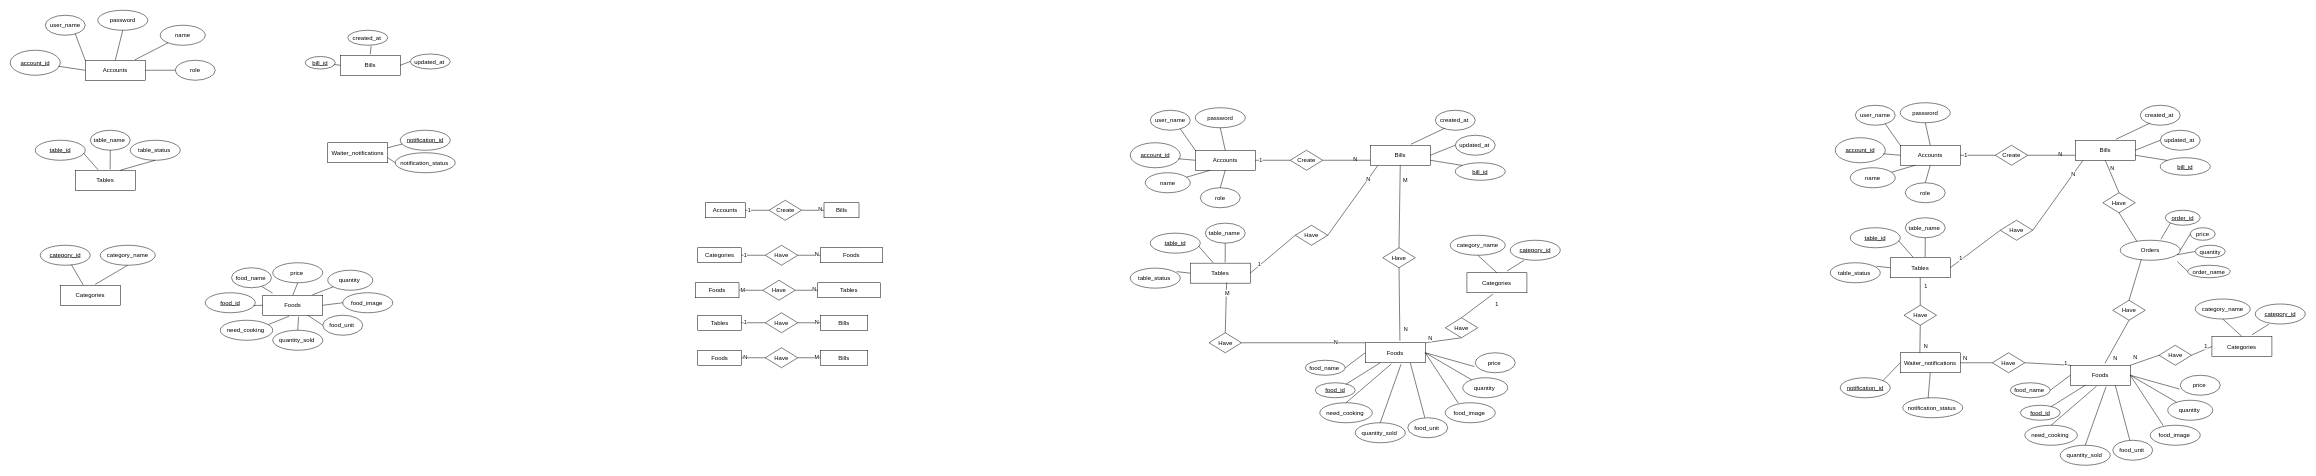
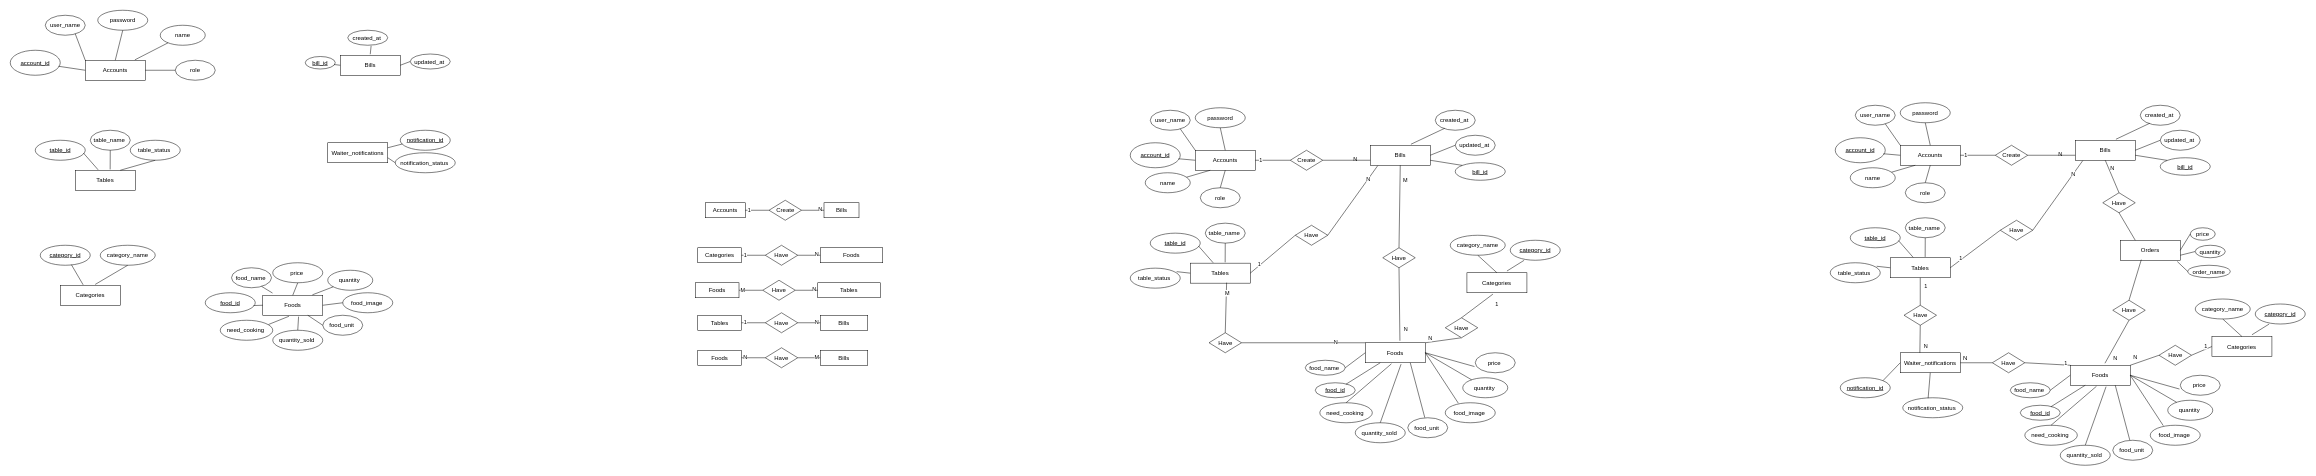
node "order_id": removed
edge "order_id" -- "Orders": removed
node "Orders": shape ellipse -> rectangle
